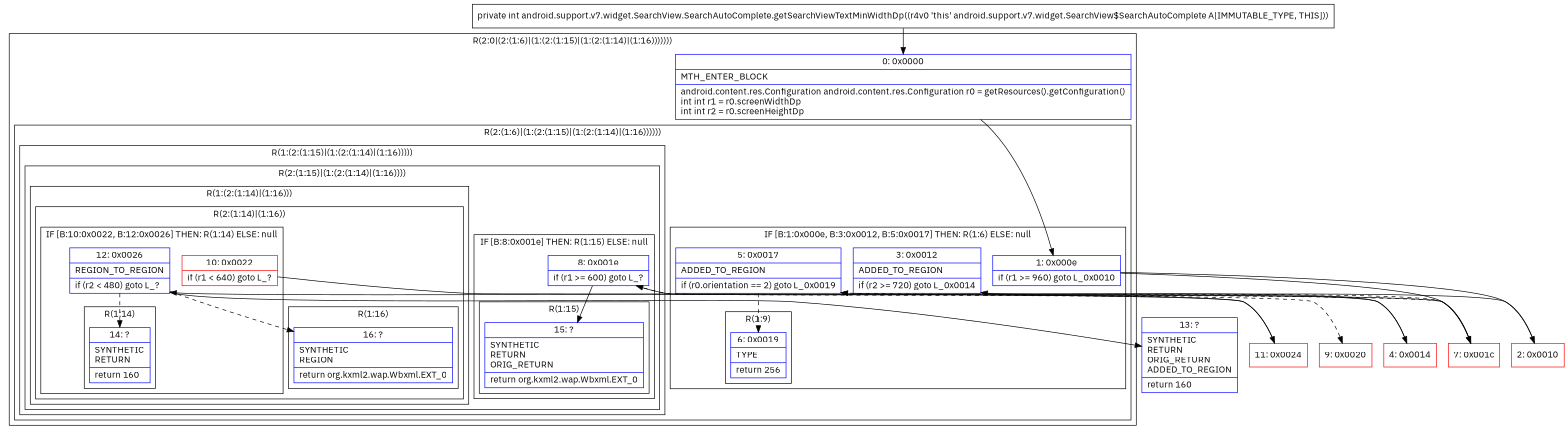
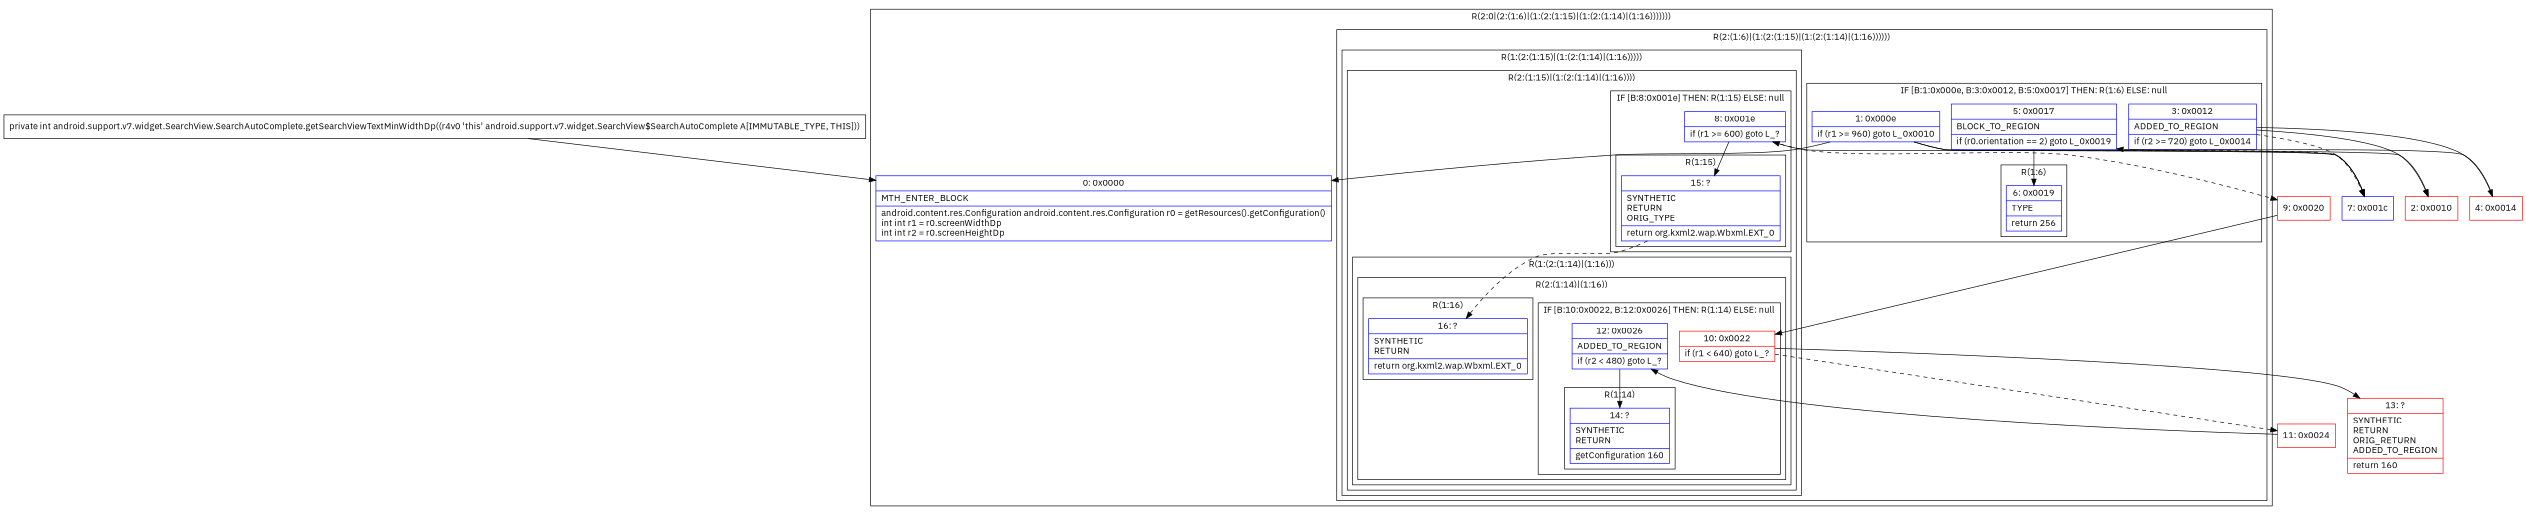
edge "0: 0x0000" -> "1: 0x000e": reversed
node "12: 0x0026": text "REGION_TO_REGION" -> "ADDED_TO_REGION"
node "5: 0x0017": text "ADDED_TO_REGION" -> "BLOCK_TO_REGION"
edge "9: 0x0020" -> "10: 0x0022": added
edge "10: 0x0022" -> "11: 0x0024": style solid -> dashed
edge "2: 0x0010" -> "3: 0x0012": reversed
edge "7: 0x001c" -> "5: 0x0017": reversed
edge "12: 0x0026" -> "13: ?": now "10: 0x0022" -> "13: ?"
edge "5: 0x0017" -> "6: 0x0019": style dashed -> solid
edge "12: 0x0026" -> "14: ?": style dashed -> solid
edge "12: 0x0026" -> "16: ?": now "15: ?" -> "16: ?"
cluster "R(1:9)": label "R(1:9)" -> "R(1:6)"
node "13: ?": color blue -> red
node "7: 0x001c": color red -> blue
node "16: ?": text "REGION" -> "RETURN"
node "15: ?": text "ORIG_RETURN" -> "ORIG_TYPE"
node "14: ?": text "return 160" -> "getConfiguration 160"
